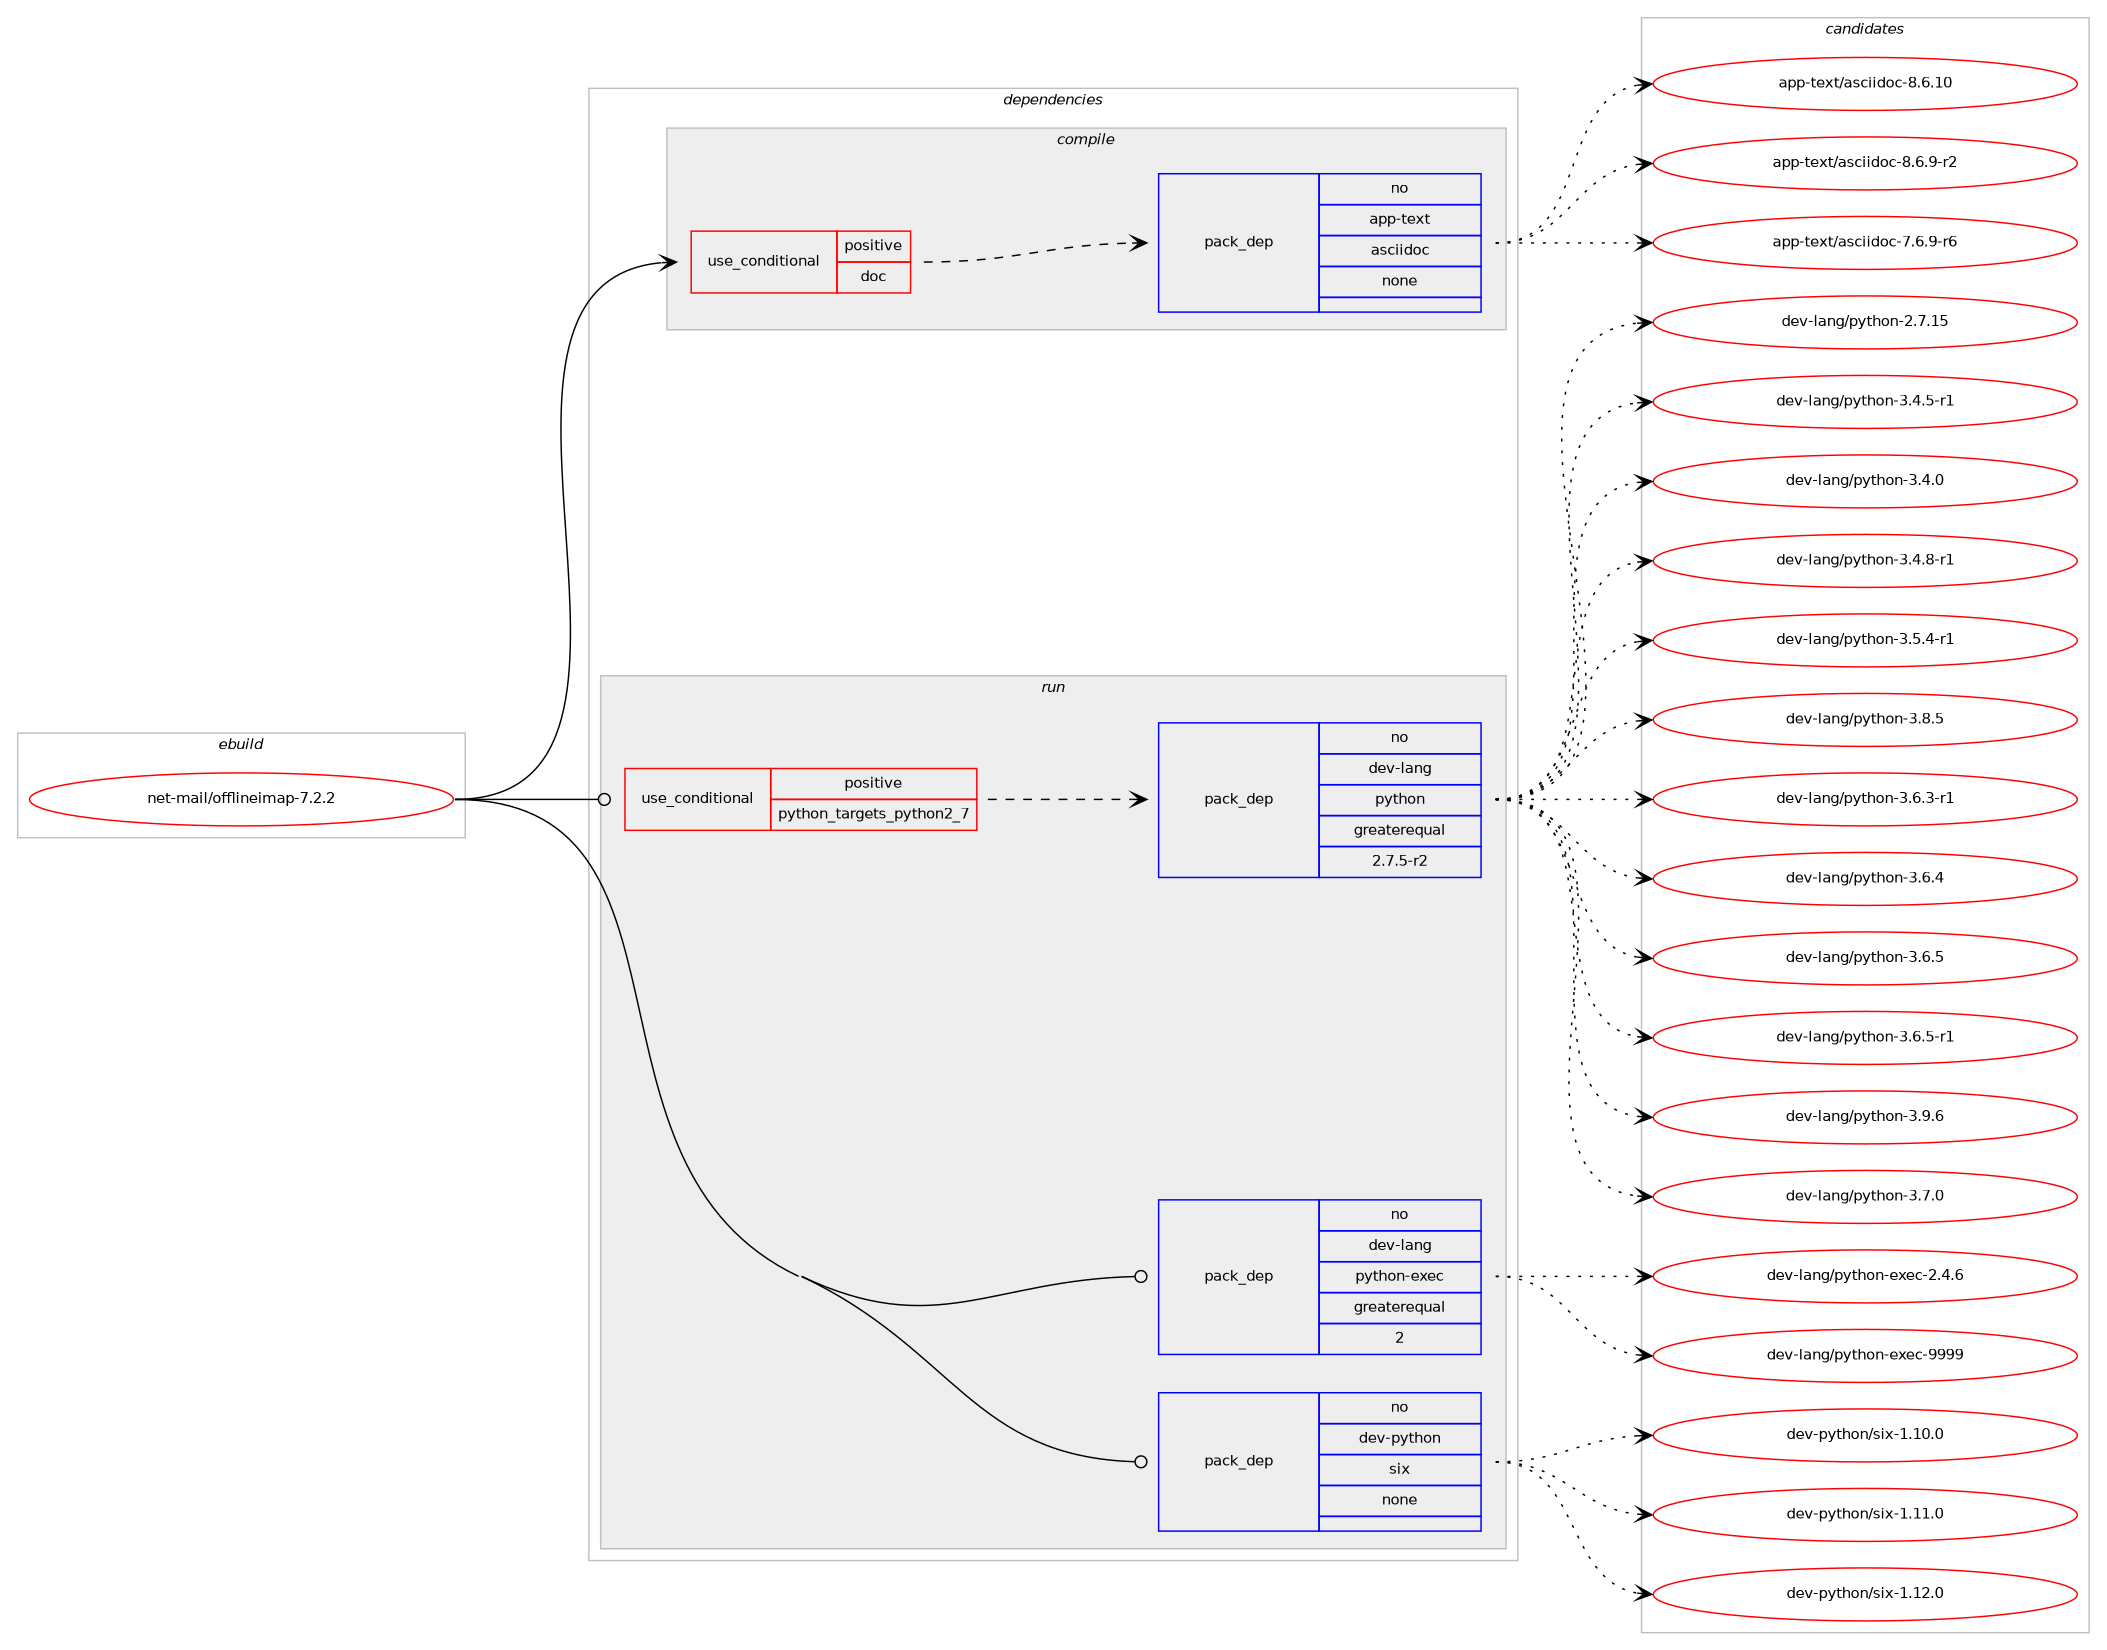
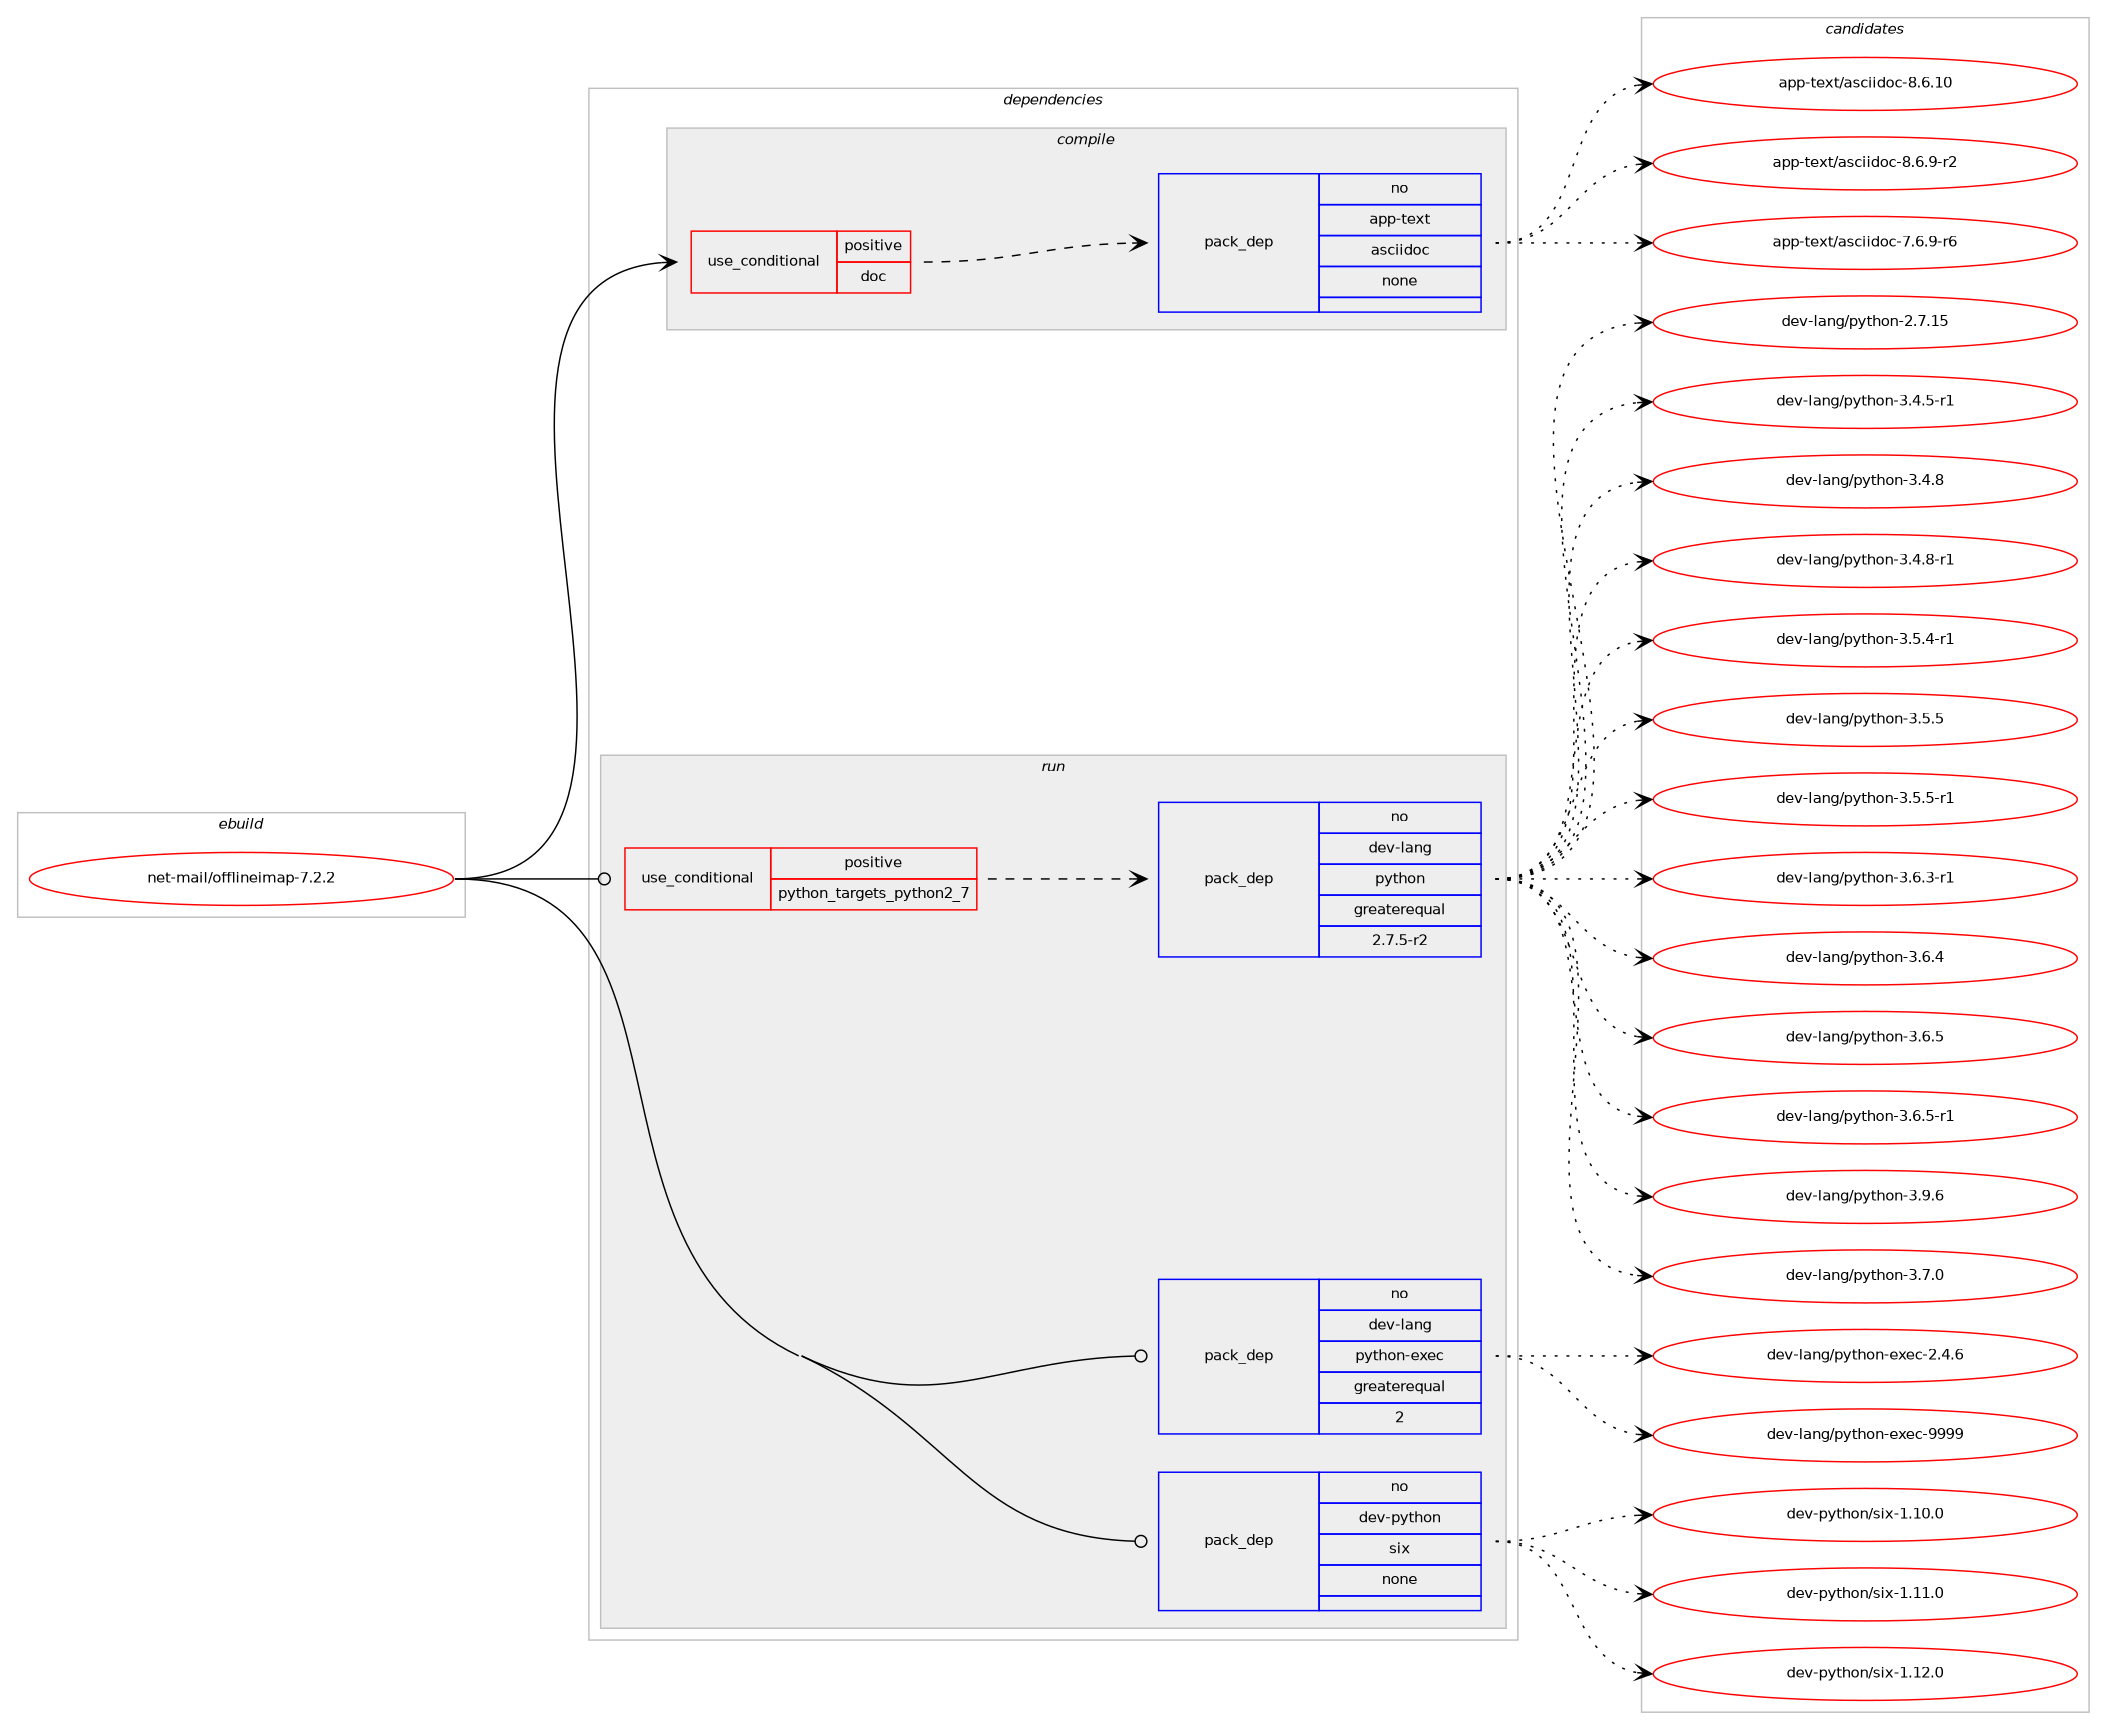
node "dev-lang/python-3.4.0": label "dev-lang/python-3.4.0" -> "dev-lang/python-3.4.8"
node "dev-lang/python-3.8.5": label "dev-lang/python-3.8.5" -> "dev-lang/python-3.5.5"
node "dev-lang/python-3.5.5-r1": added
